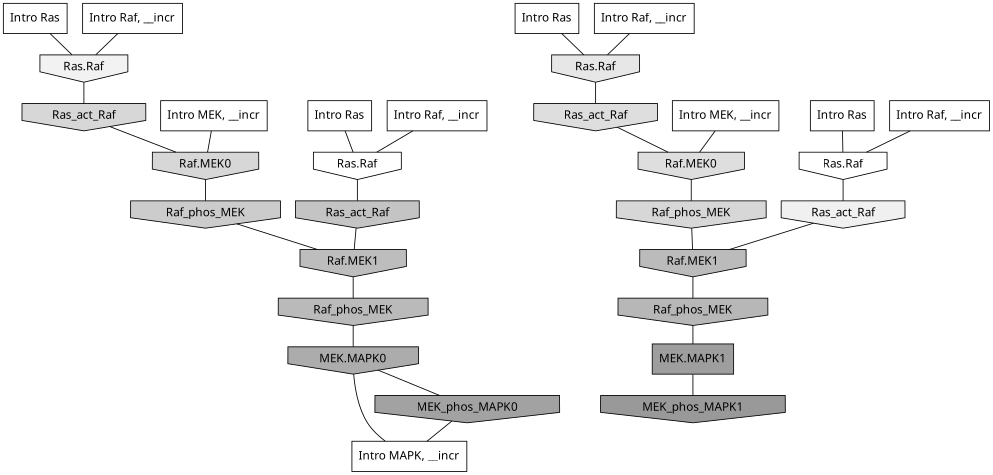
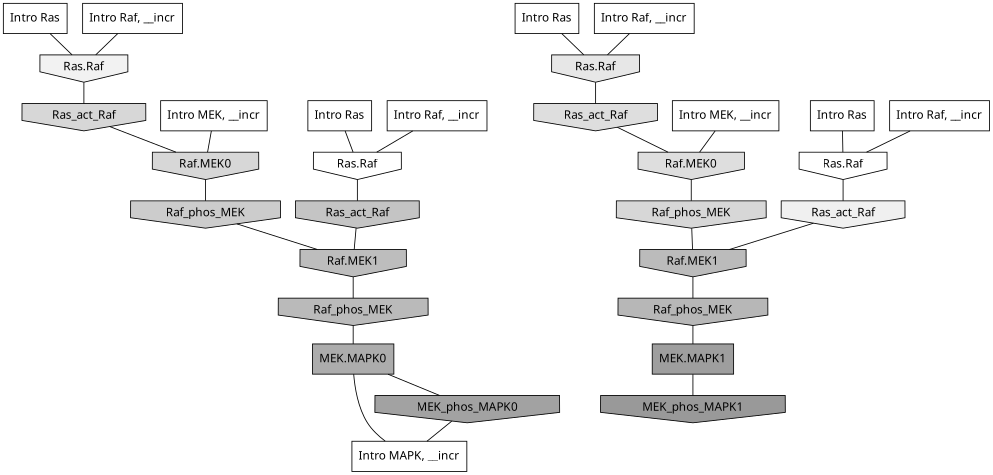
node "MEK.MAPK0": shape invhouse -> box
